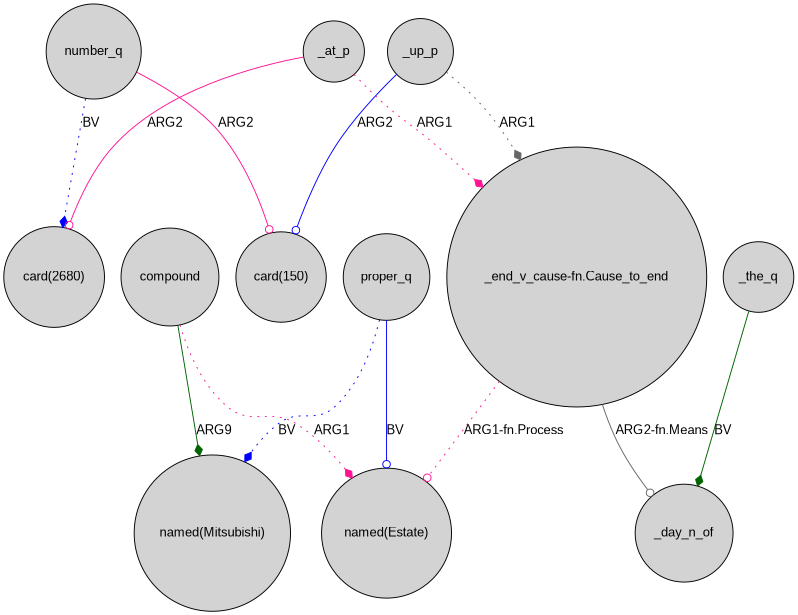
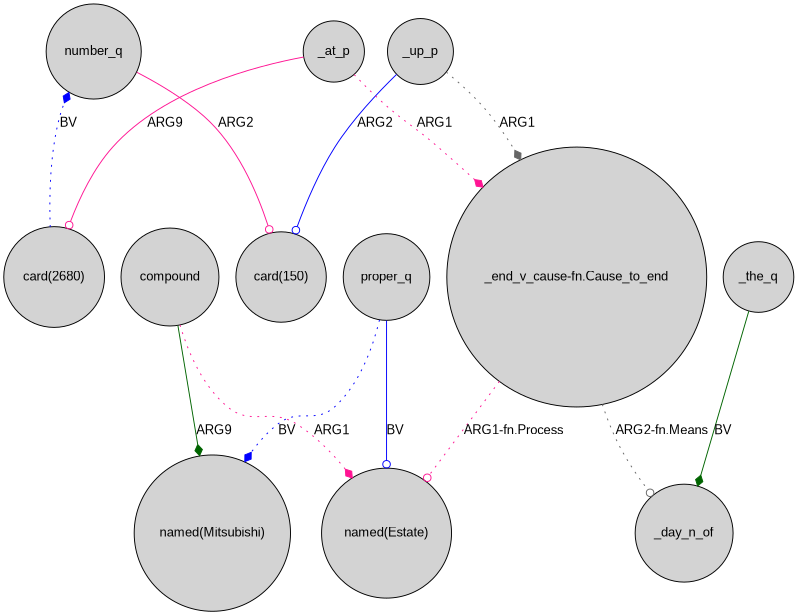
edge "_at_p" -> "card(2680)": label "ARG2" -> "ARG9"
edge "number_q" -> "card(2680)": reversed
edge "_end_v_cause-fn.Cause_to_end" -> "_day_n_of": style solid -> dotted
